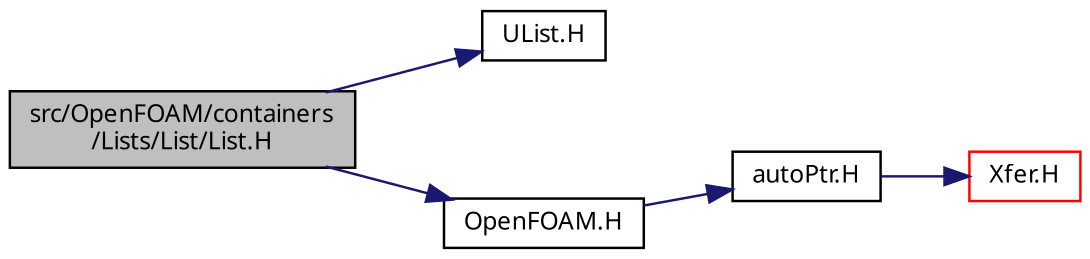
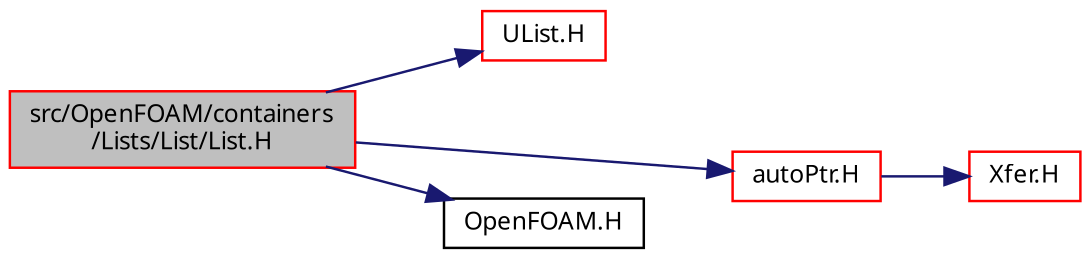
node "UList.H": color black -> red
node "src/OpenFOAM/containers /Lists/List/List.H": color black -> red
node "autoPtr.H": color black -> red
edge "OpenFOAM.H" -> "autoPtr.H": now "src/OpenFOAM/containers /Lists/List/List.H" -> "autoPtr.H"
